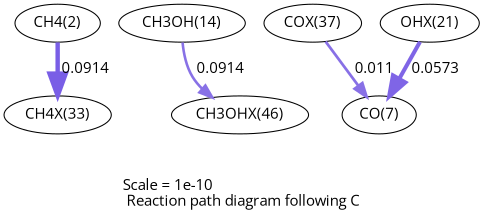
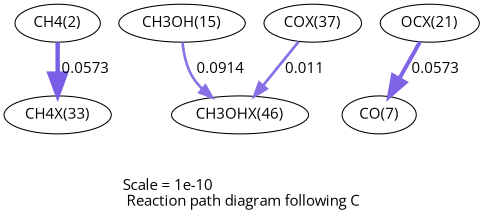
node "CH3OH(14)": label "CH3OH(14)" -> "CH3OH(15)"
node "OHX(21)": label "OHX(21)" -> "OCX(21)"
edge "COX(37)" -> "CO(7)": now "COX(37)" -> "CH3OHX(46)"
edge "CH4(2)" -> "CH4X(33)": label " 0.0914" -> " 0.0573"
